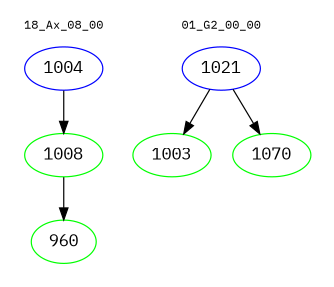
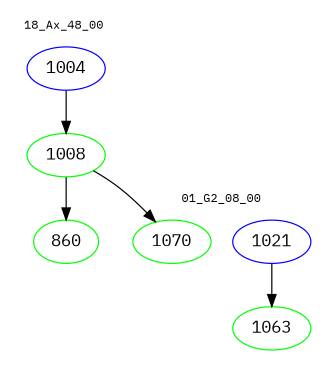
cluster "18_Ax_08_00": label "18_Ax_08_00" -> "18_Ax_48_00"
cluster "01_G2_00_00": label "01_G2_00_00" -> "01_G2_08_00"
edge "1021" -> "1070": now "1008" -> "1070"
node "1003": label "1003" -> "1063"
node "960": label "960" -> "860"
